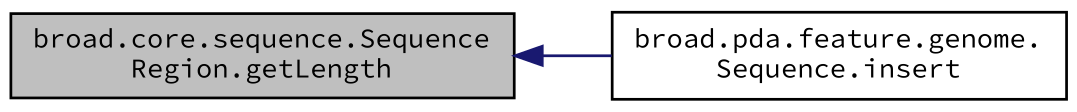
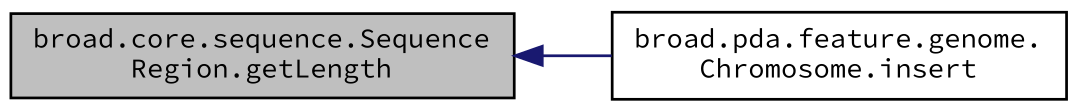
node "broad.pda.feature.genome. Sequence.insert": label "broad.pda.feature.genome. Sequence.insert" -> "broad.pda.feature.genome. Chromosome.insert"
